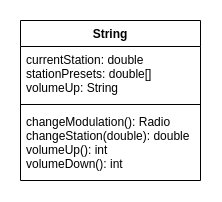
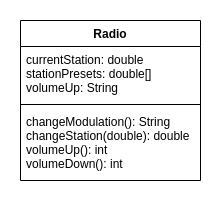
node "String": label "String" -> "Radio"
node "changeModulation(): Radio changeStation(double): double volumeUp(): int volumeDown(): int": label "changeModulation(): Radio changeStation(double): double volumeUp(): int volumeDown(): int" -> "changeModulation(): String changeStation(double): double volumeUp(): int volumeDown(): int"
